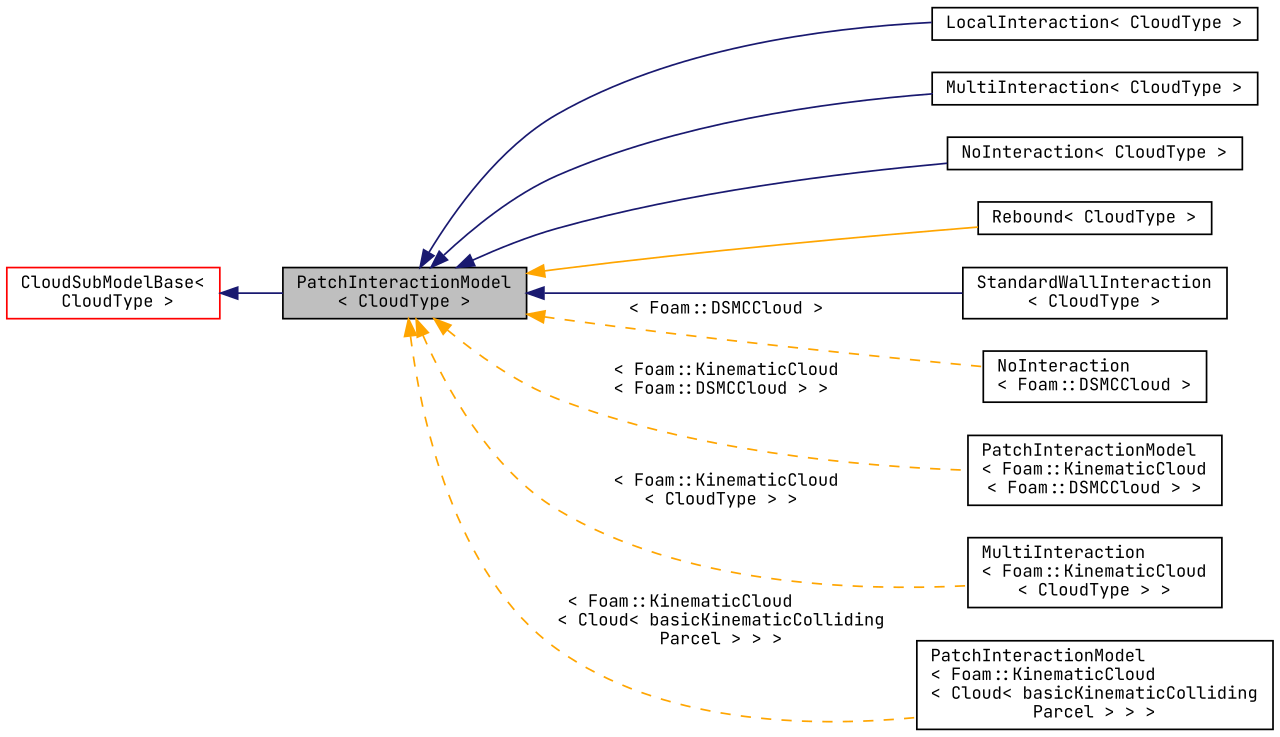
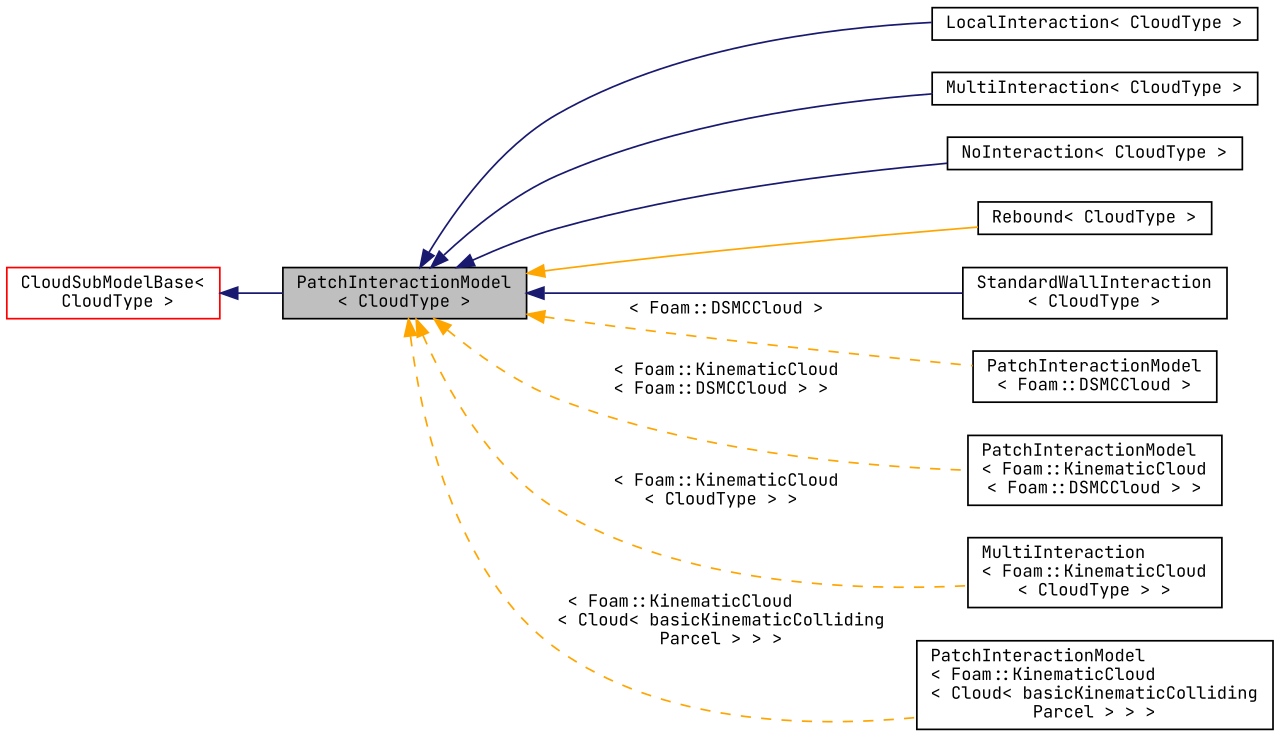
node "NoInteraction < Foam::DSMCCloud >": label "NoInteraction < Foam::DSMCCloud >" -> "PatchInteractionModel < Foam::DSMCCloud >"
